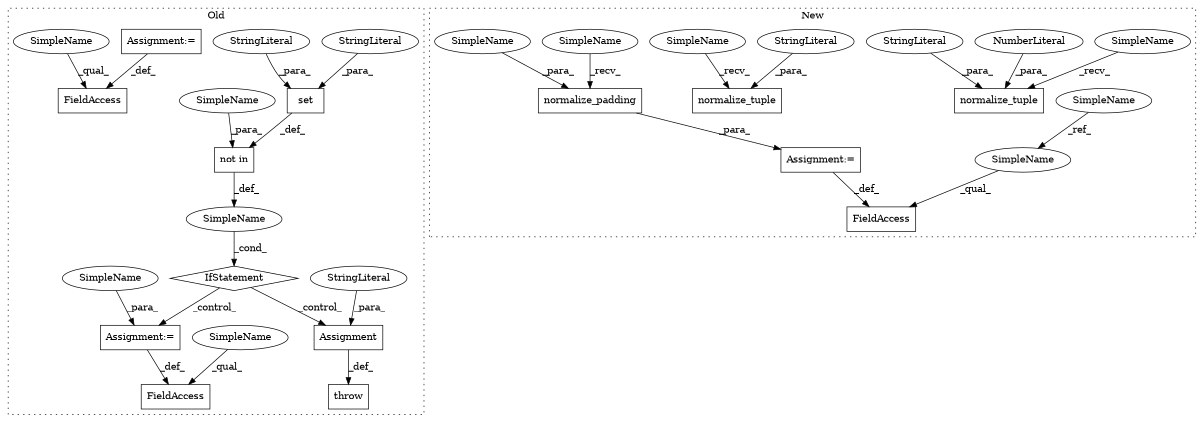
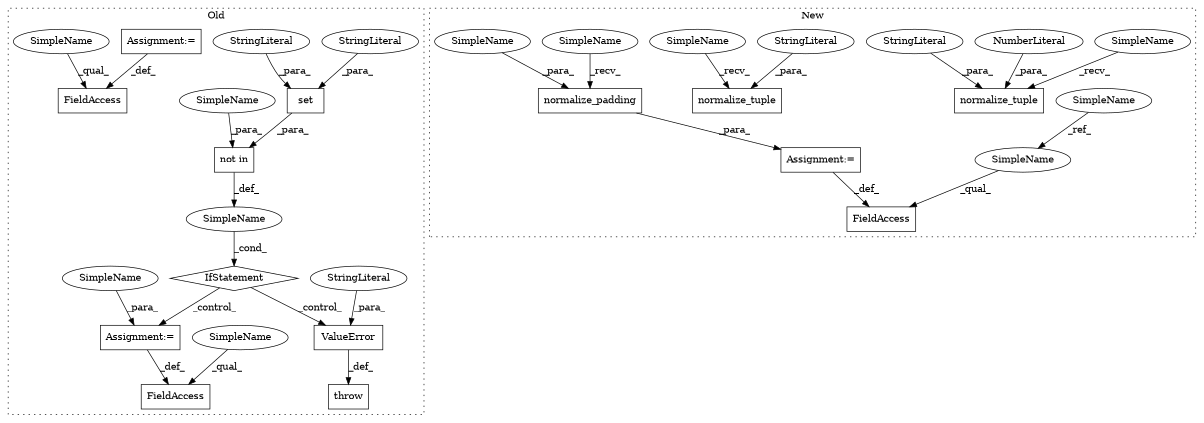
edge "set" -> "not in": label "_def_" -> "_para_"
node "Assignment": label "Assignment" -> "ValueError"
